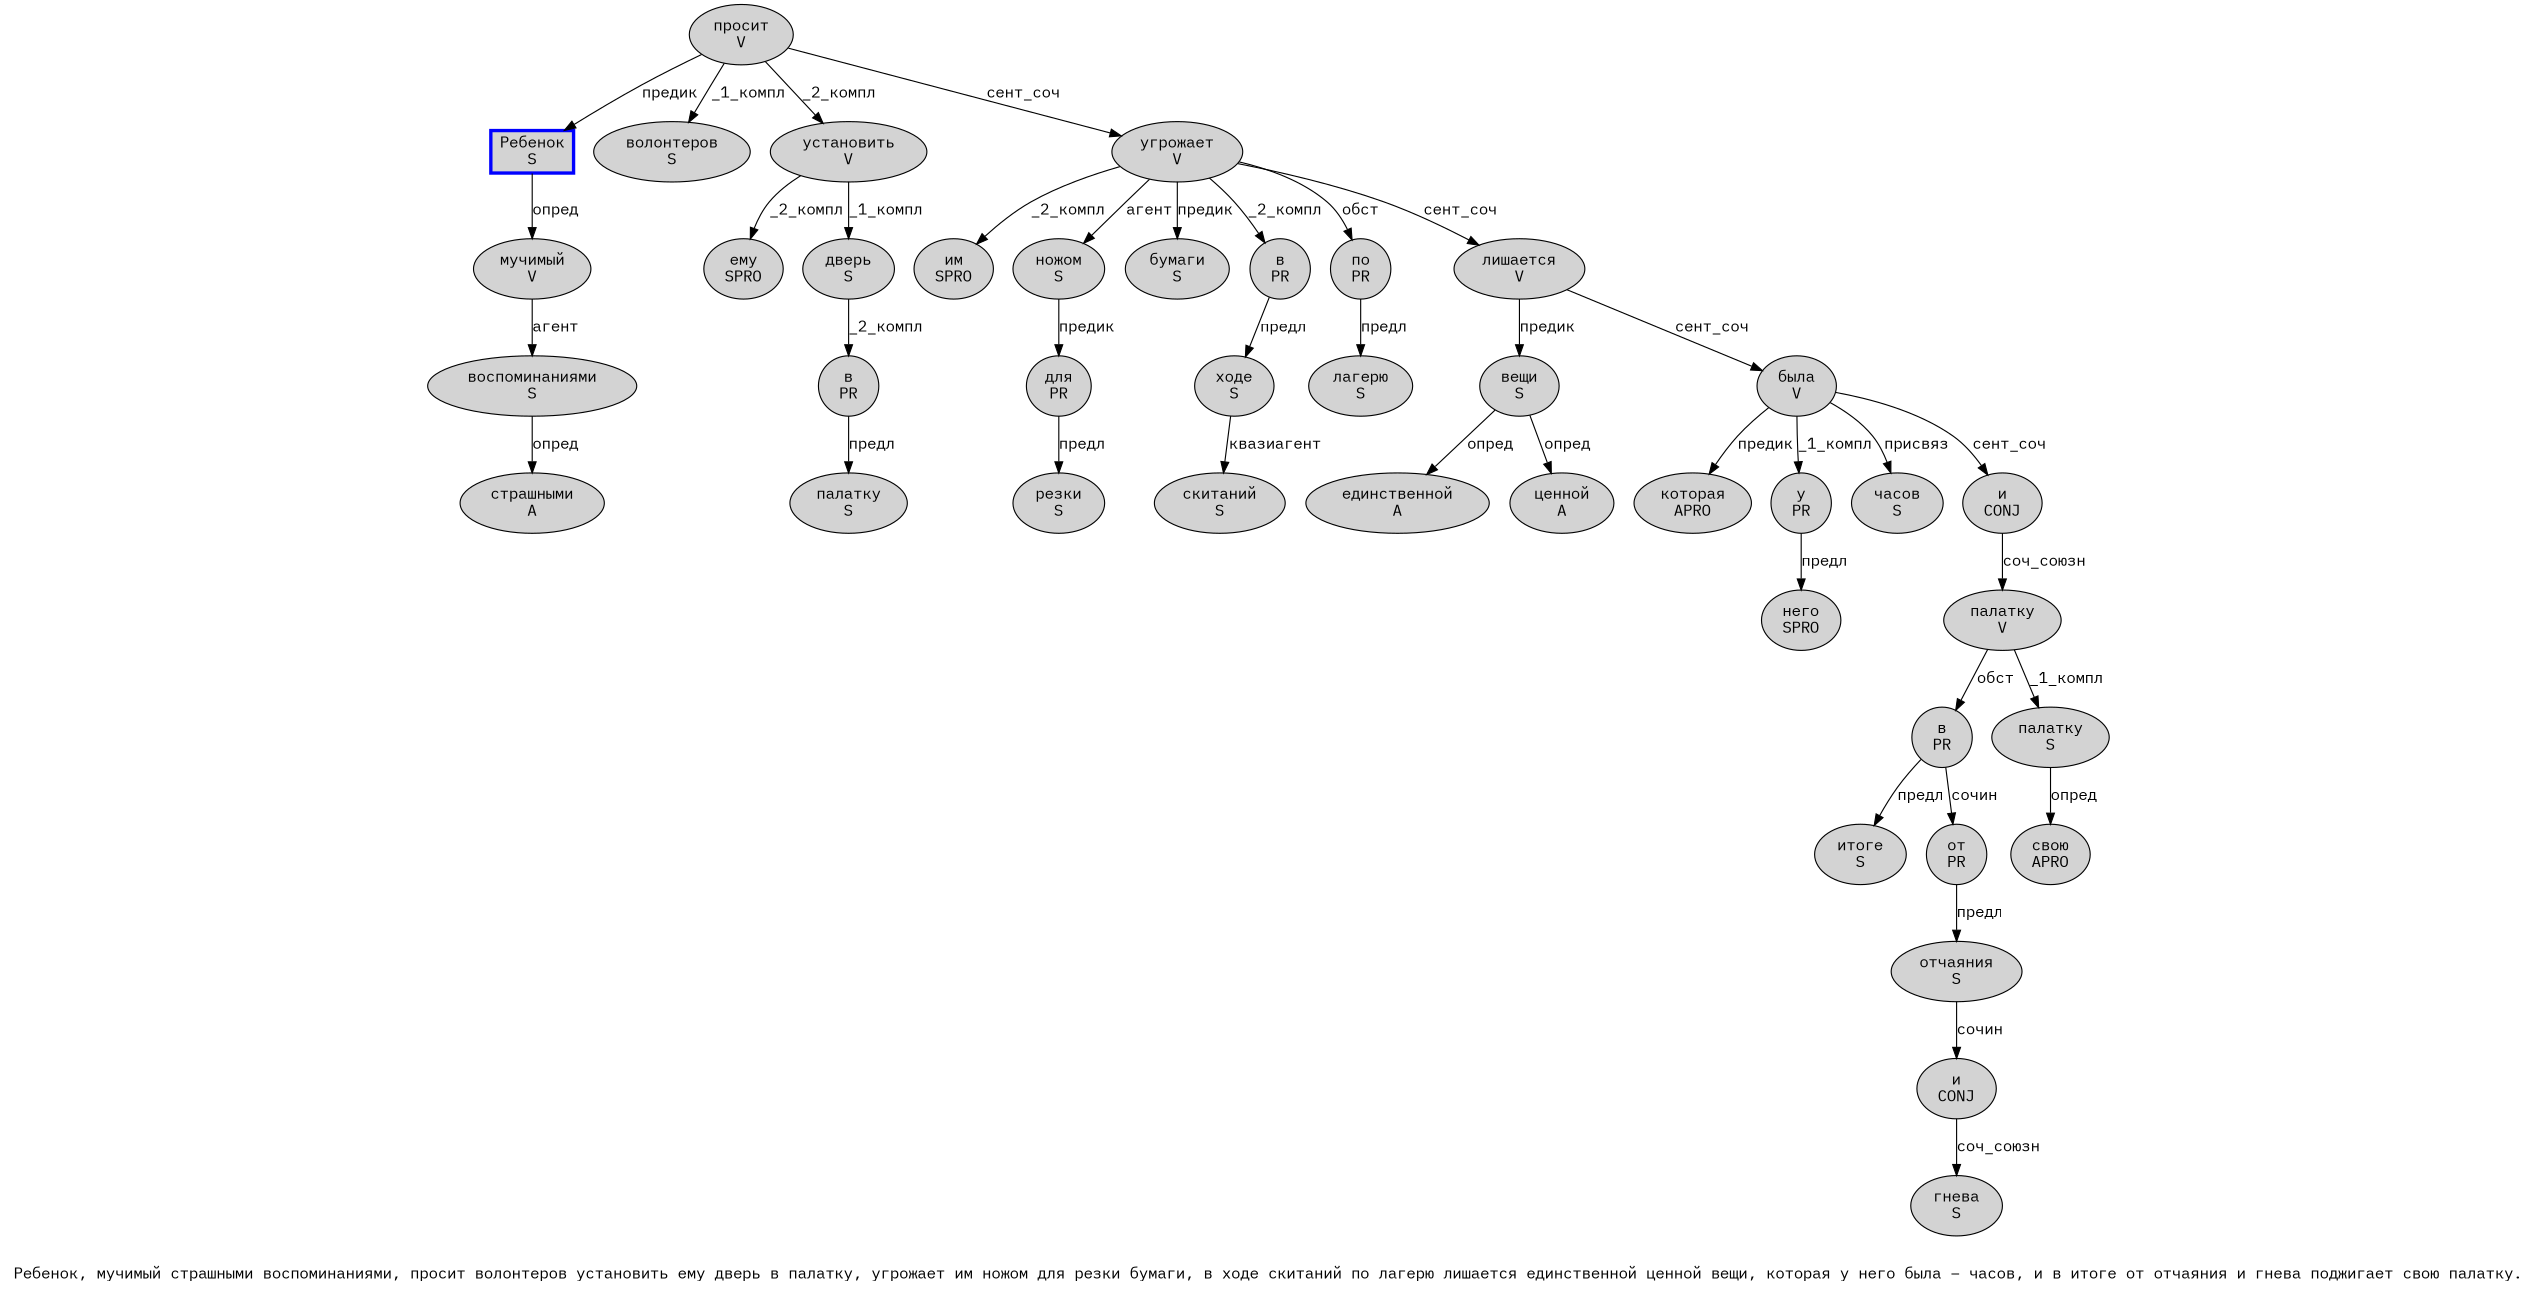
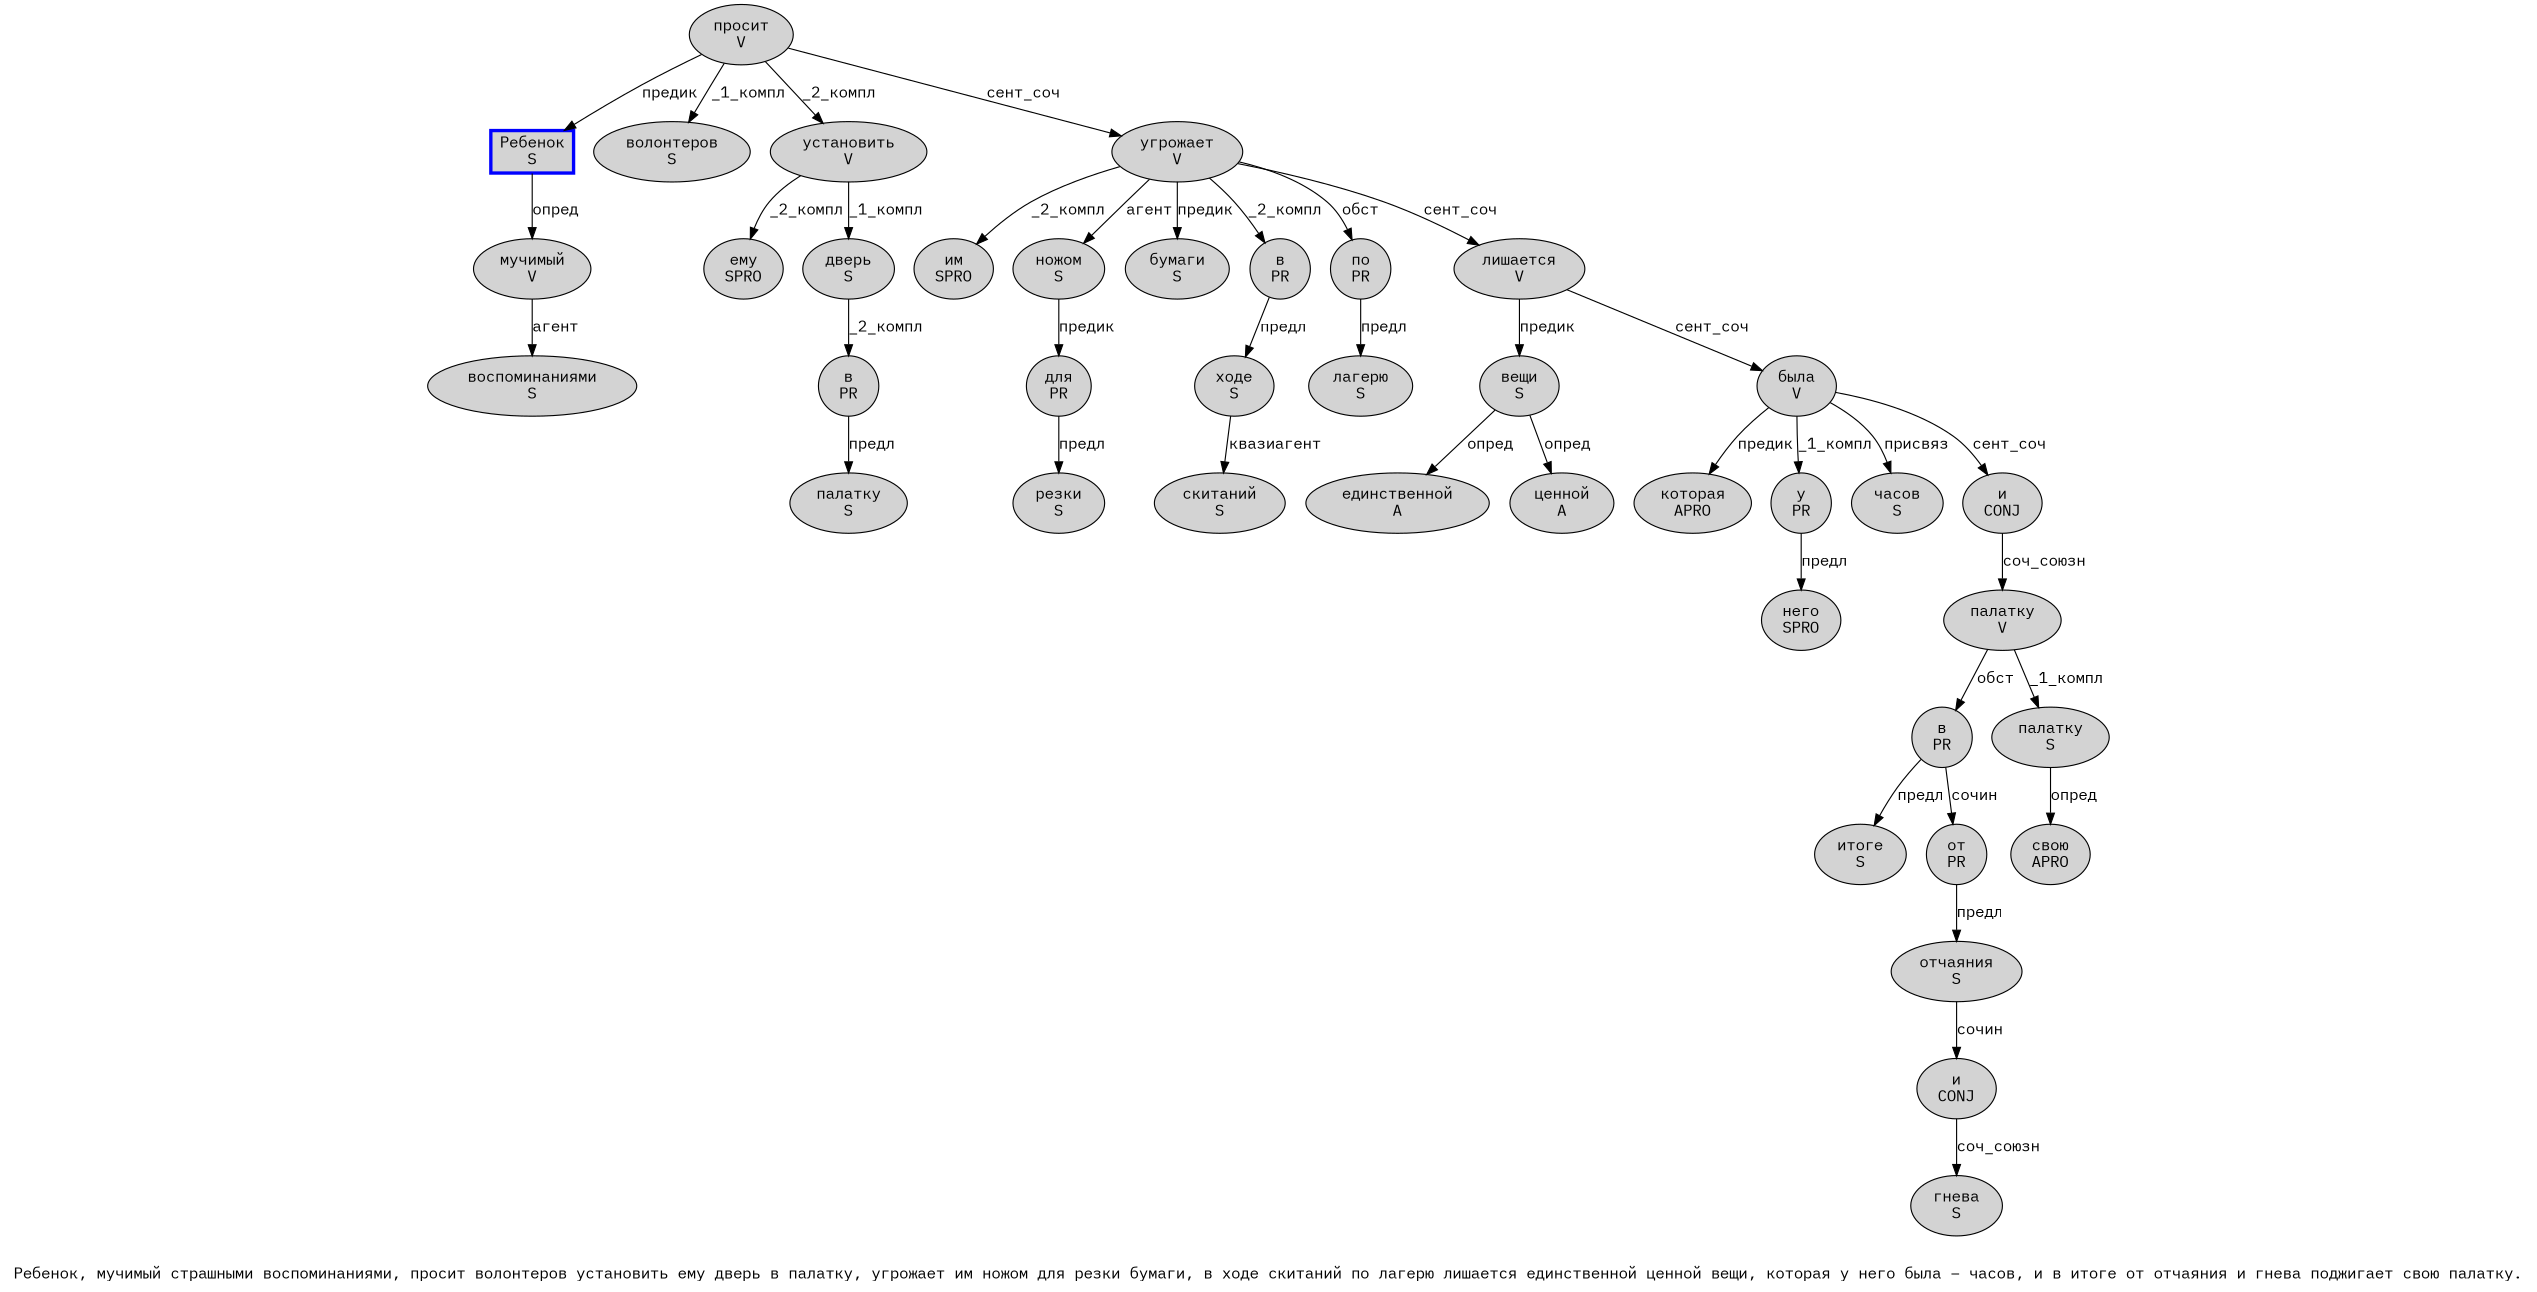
node "страшными A": removed
